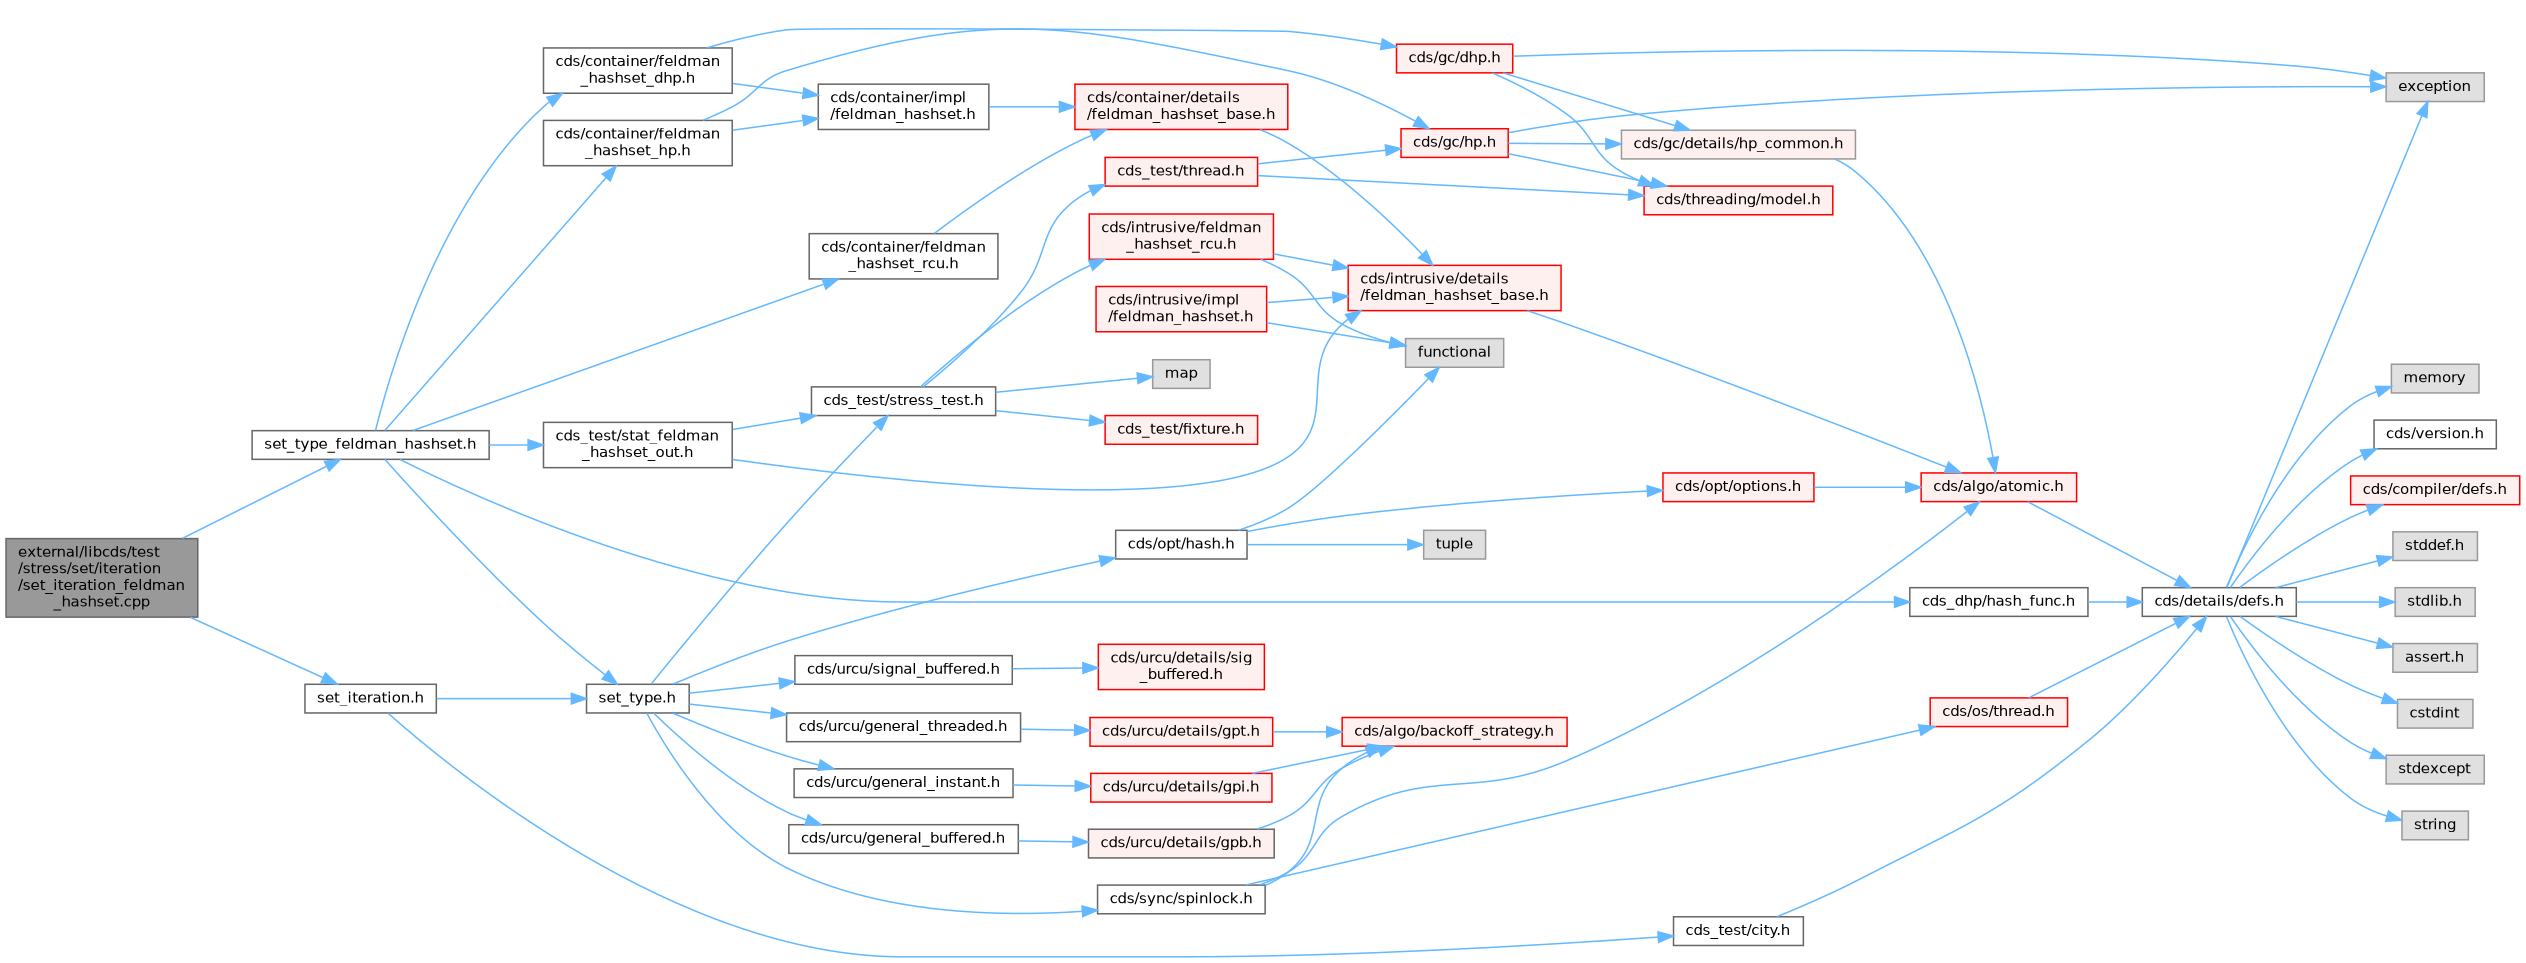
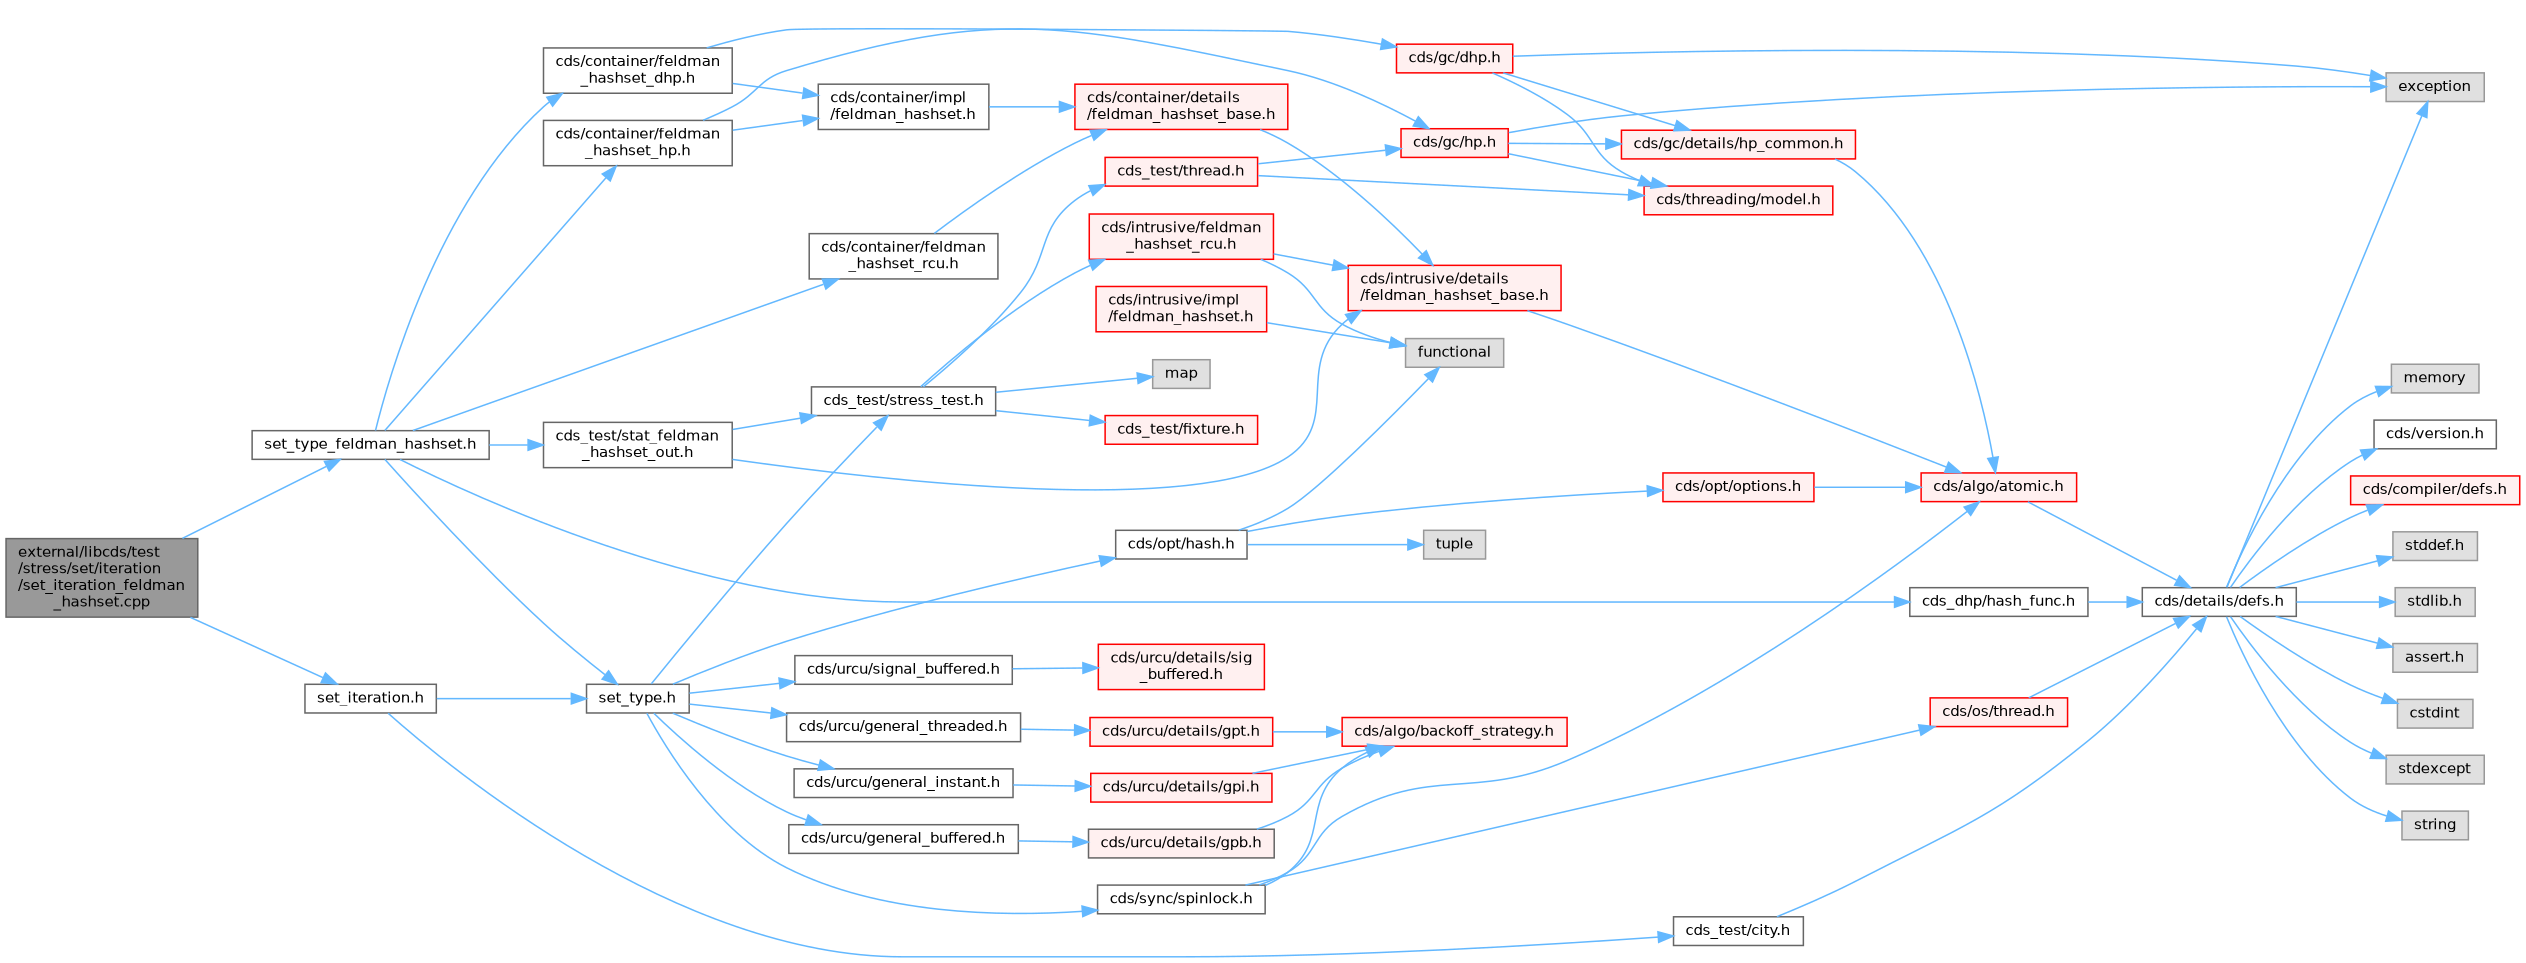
node "cds/gc/details/hp_common.h": color grey60 -> red
edge "cds/intrusive/impl /feldman_hashset.h" -> "cds/intrusive/details /feldman_hashset_base.h": removed
